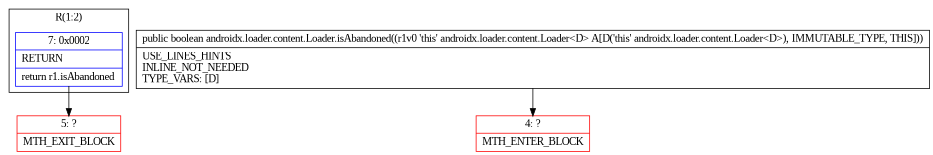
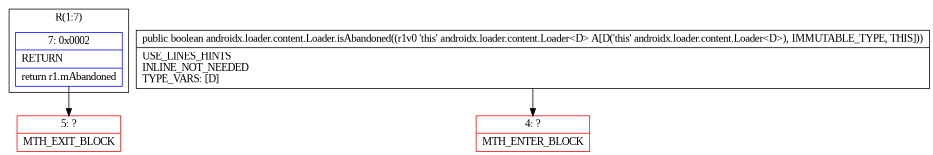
cluster "R(1:2)": label "R(1:2)" -> "R(1:7)"
node "7: 0x0002": text "return r1.isAbandoned" -> "return r1.mAbandoned"
